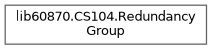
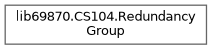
node "lib60870.CS104.Redundancy Group": label "lib60870.CS104.Redundancy Group" -> "lib69870.CS104.Redundancy Group"
